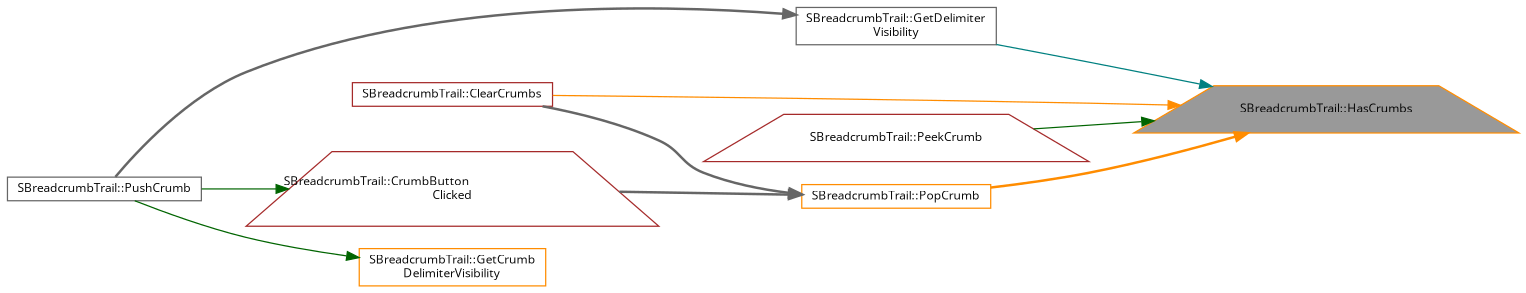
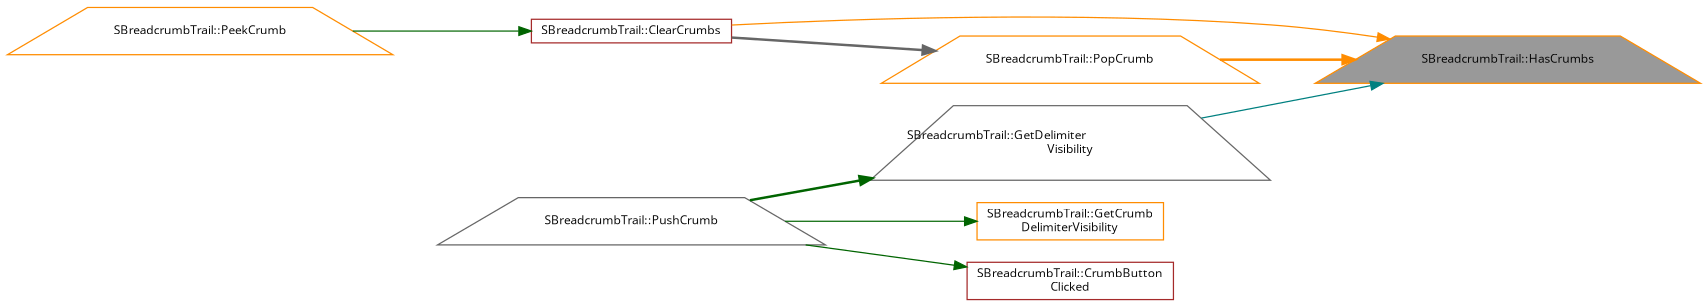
edge "SBreadcrumbTrail::PushCrumb" -> "SBreadcrumbTrail::GetDelimiter Visibility": color gray40 -> darkgreen
node "SBreadcrumbTrail::GetDelimiter Visibility": shape box -> trapezium
edge "SBreadcrumbTrail::PeekCrumb" -> "SBreadcrumbTrail::HasCrumbs": now "SBreadcrumbTrail::PeekCrumb" -> "SBreadcrumbTrail::ClearCrumbs"
node "SBreadcrumbTrail::PeekCrumb": color brown -> darkorange
node "SBreadcrumbTrail::PushCrumb": shape box -> trapezium
node "SBreadcrumbTrail::CrumbButton Clicked": shape trapezium -> box
edge "SBreadcrumbTrail::CrumbButton Clicked" -> "SBreadcrumbTrail::PopCrumb": removed
node "SBreadcrumbTrail::PopCrumb": shape box -> trapezium
